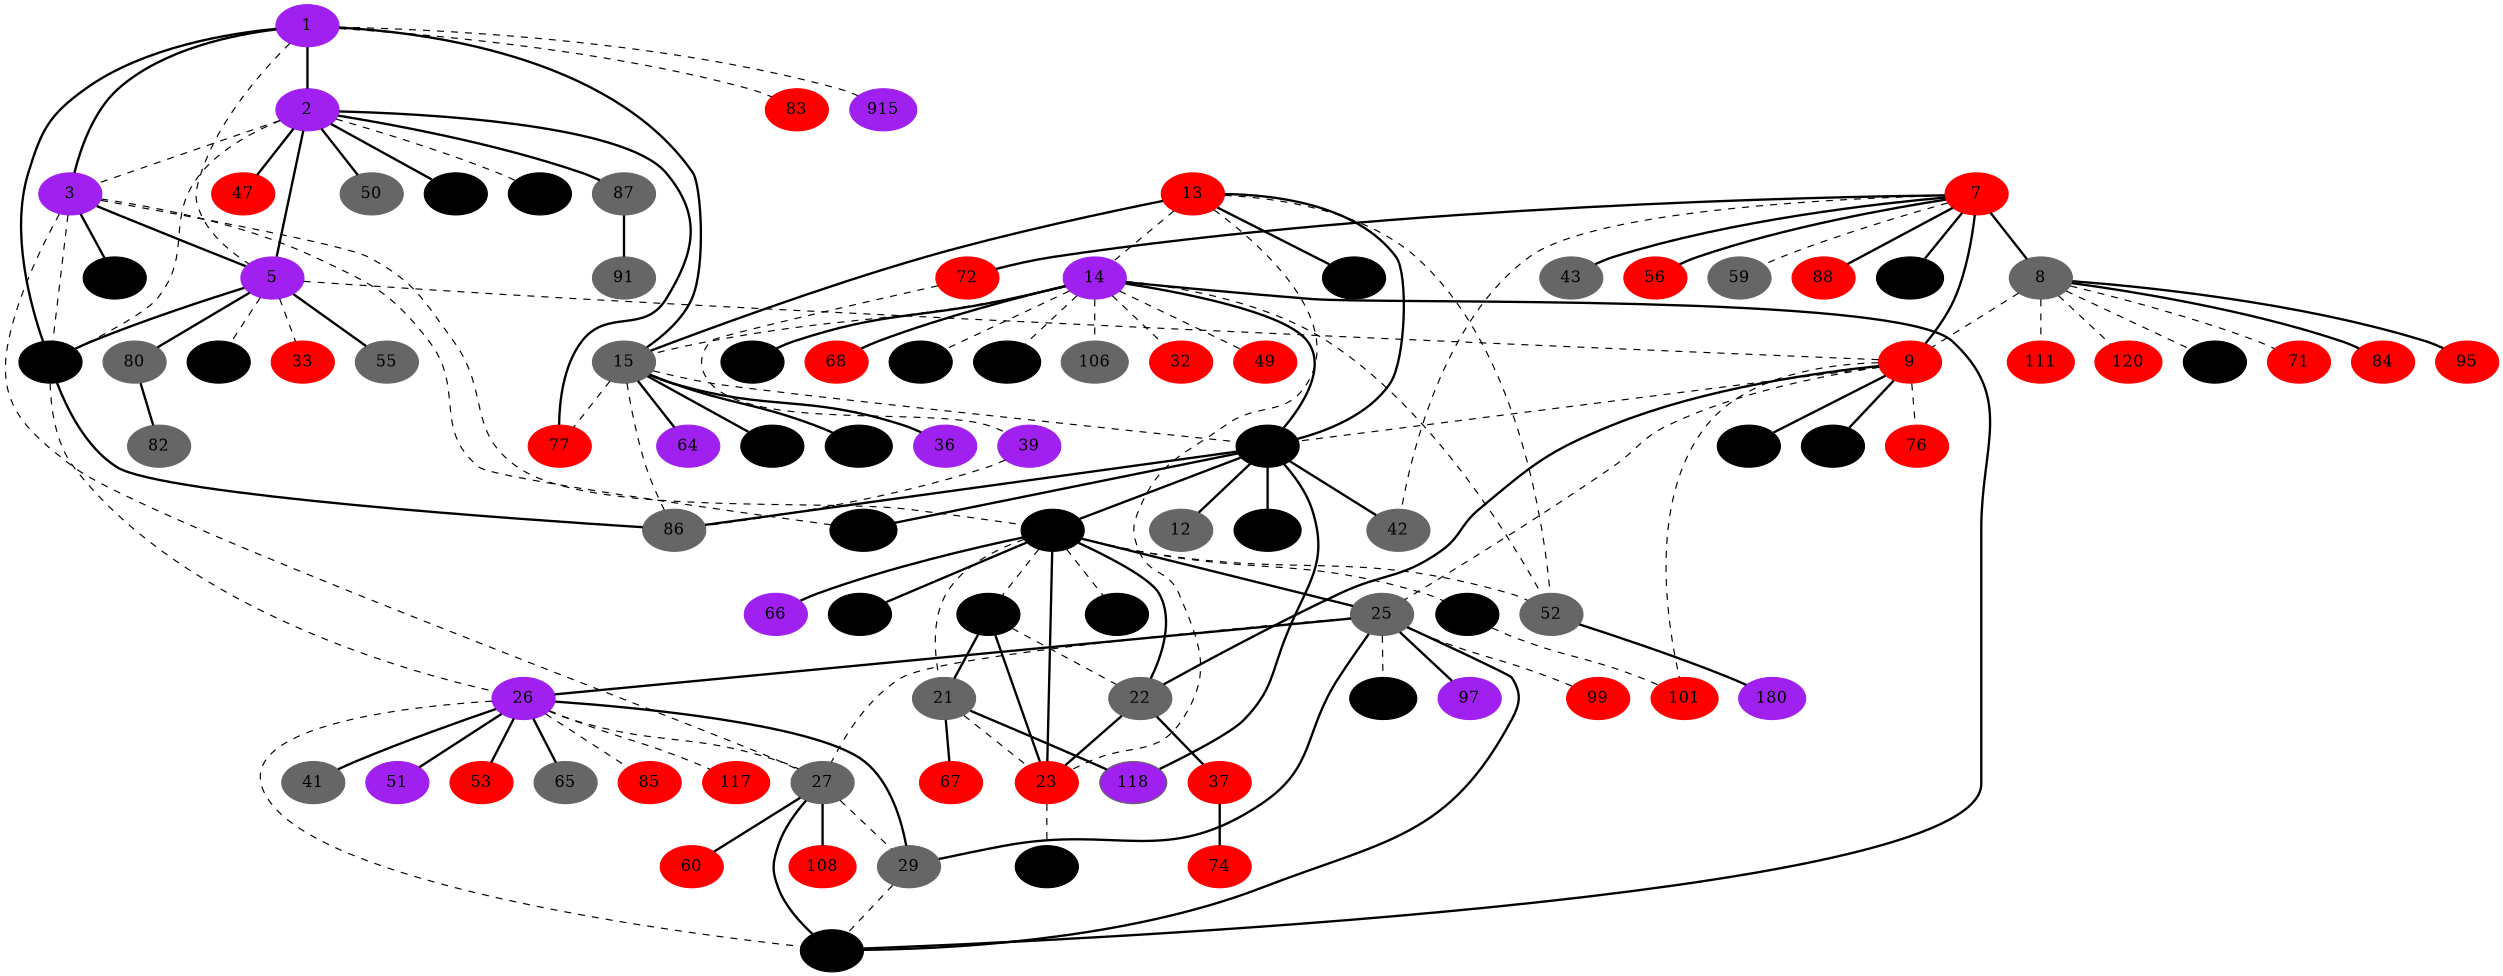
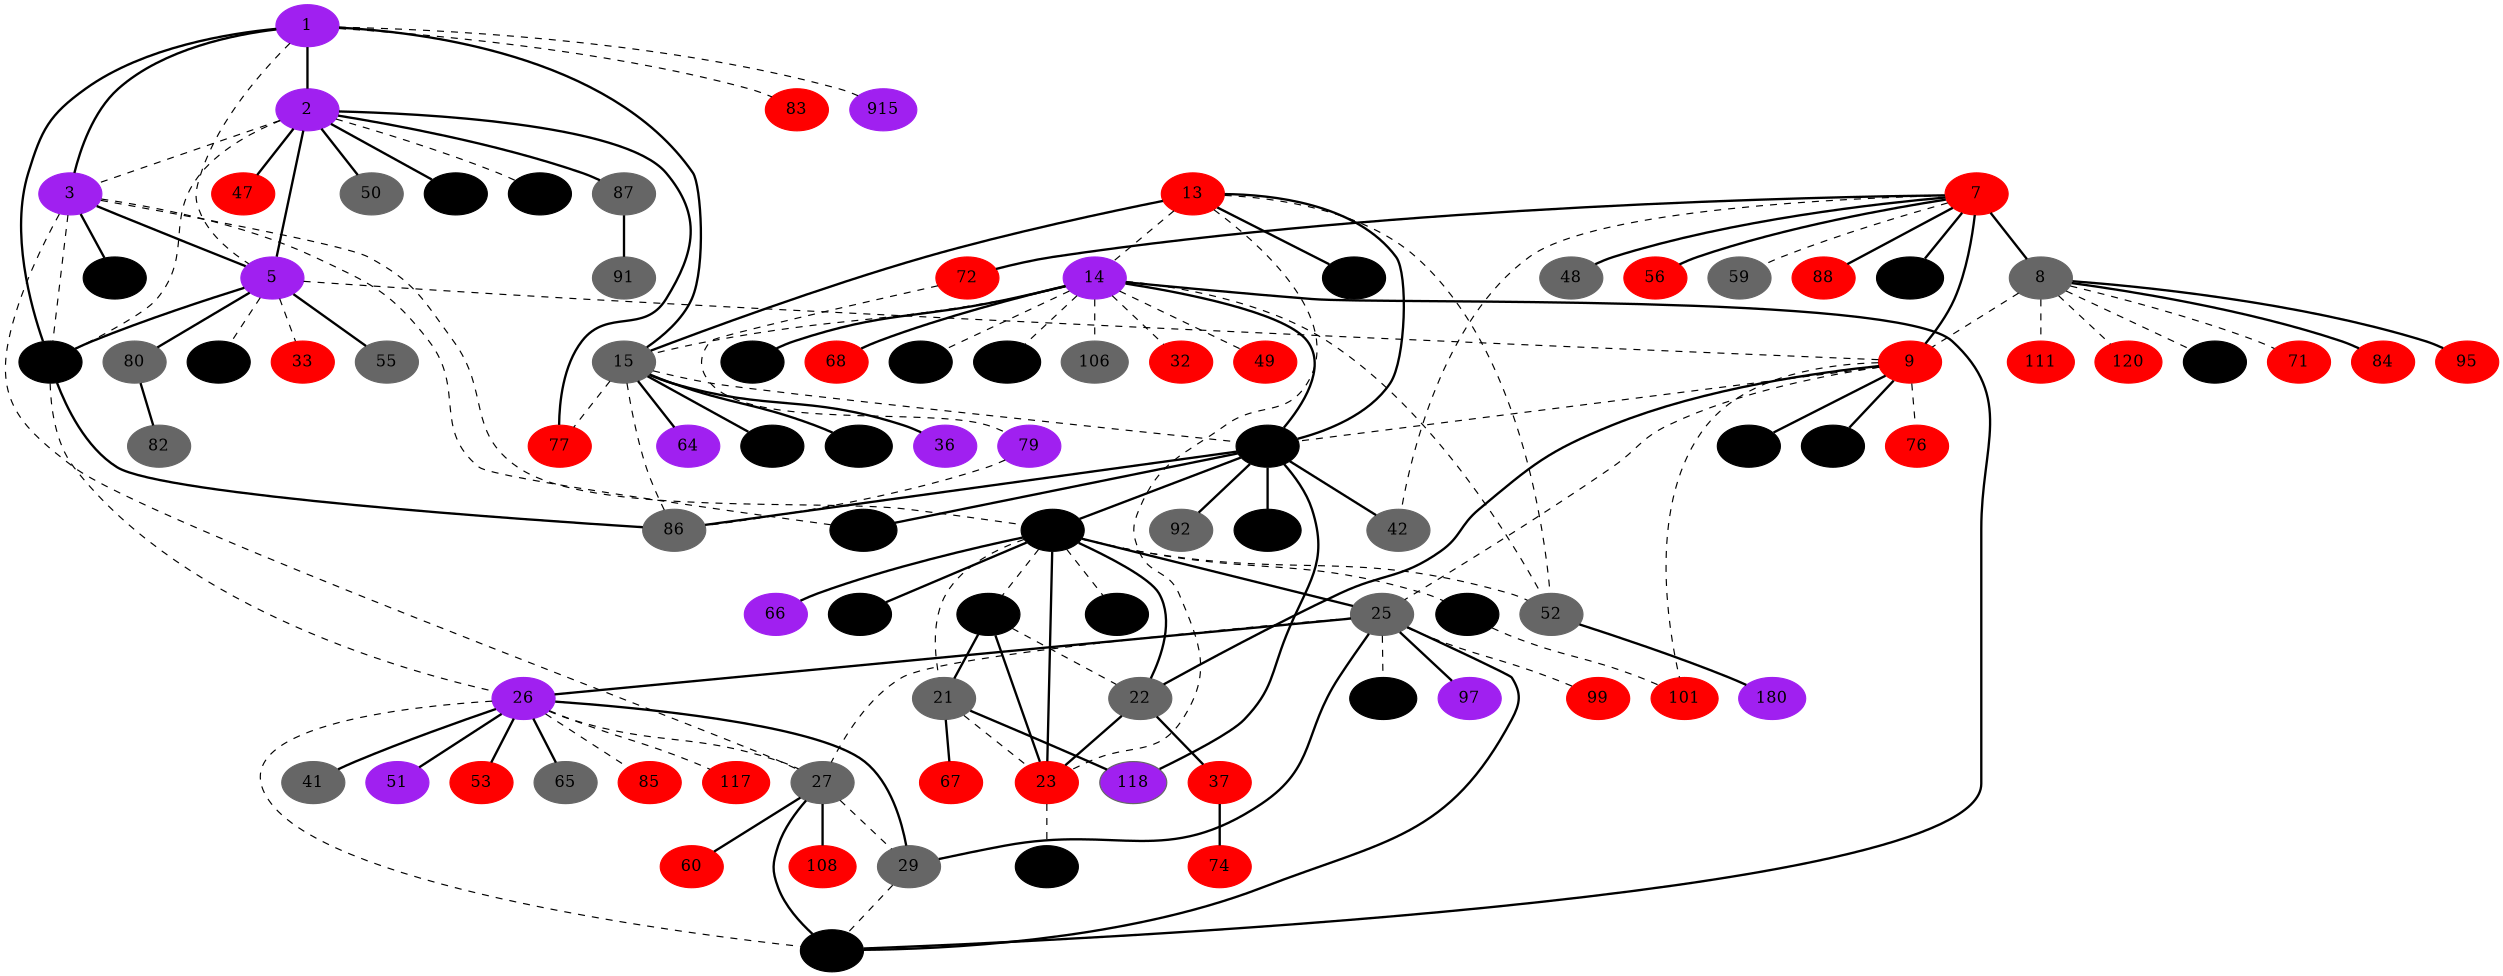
node "43": label "43" -> "48"
node "39": label "39" -> "79"
node "12": label "12" -> "92"
